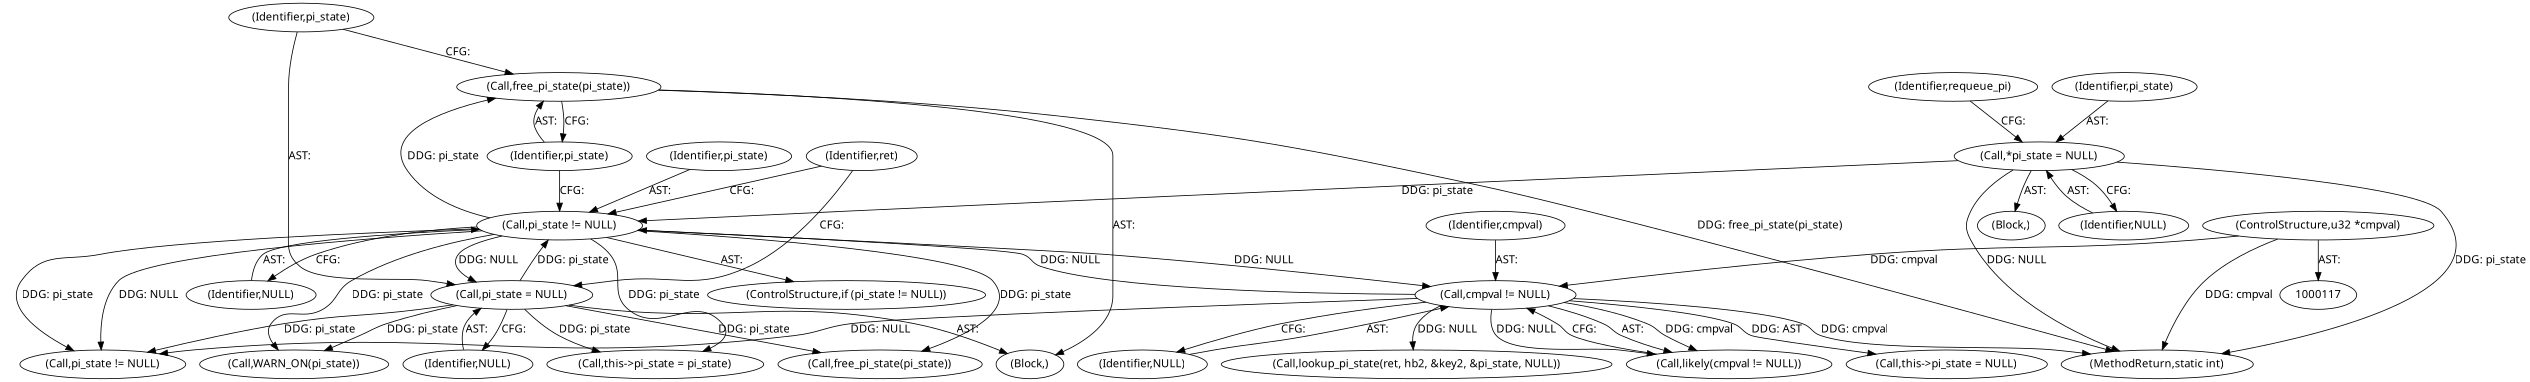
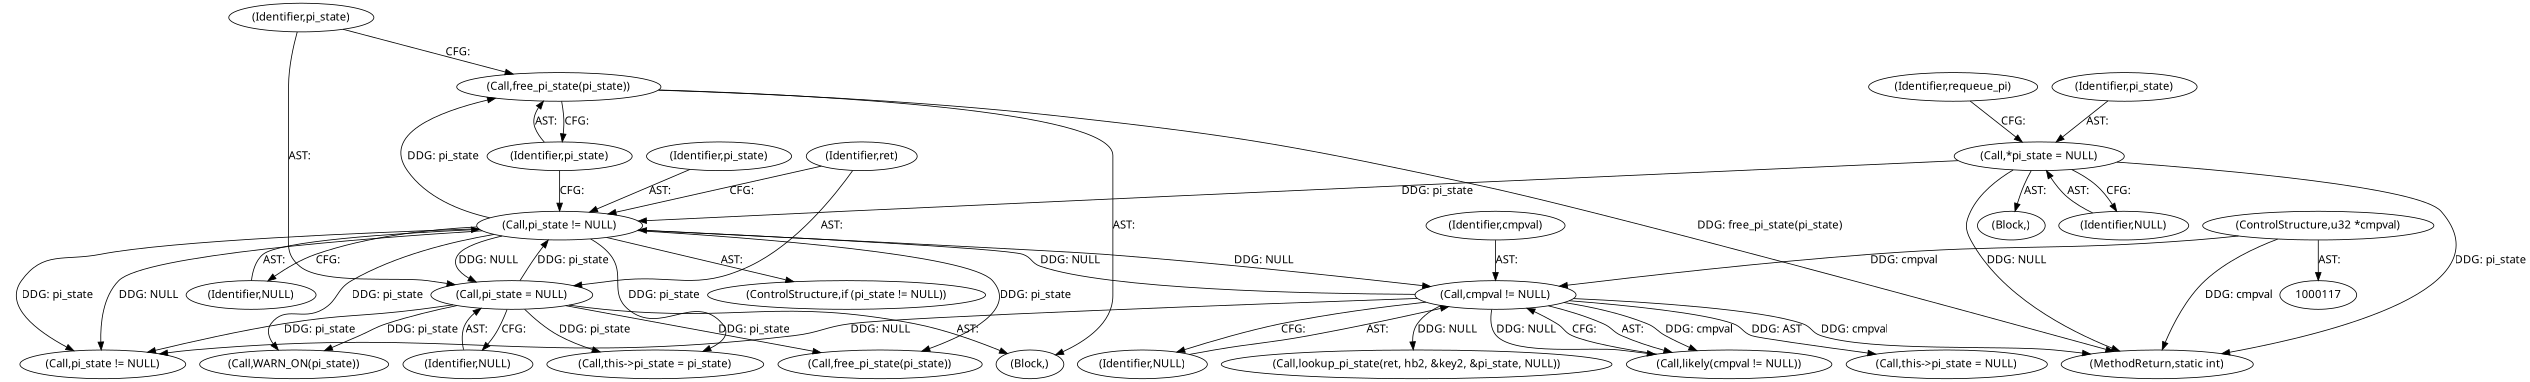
edge "(Identifier,ret)" -> "(Call,pi_state = NULL)": label "CFG: " -> "AST: "
